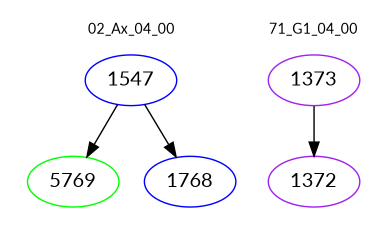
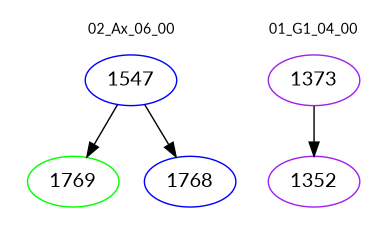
cluster "02_Ax_04_00": label "02_Ax_04_00" -> "02_Ax_06_00"
cluster "71_G1_04_00": label "71_G1_04_00" -> "01_G1_04_00"
node "5769": label "5769" -> "1769"
node "1372": label "1372" -> "1352"
